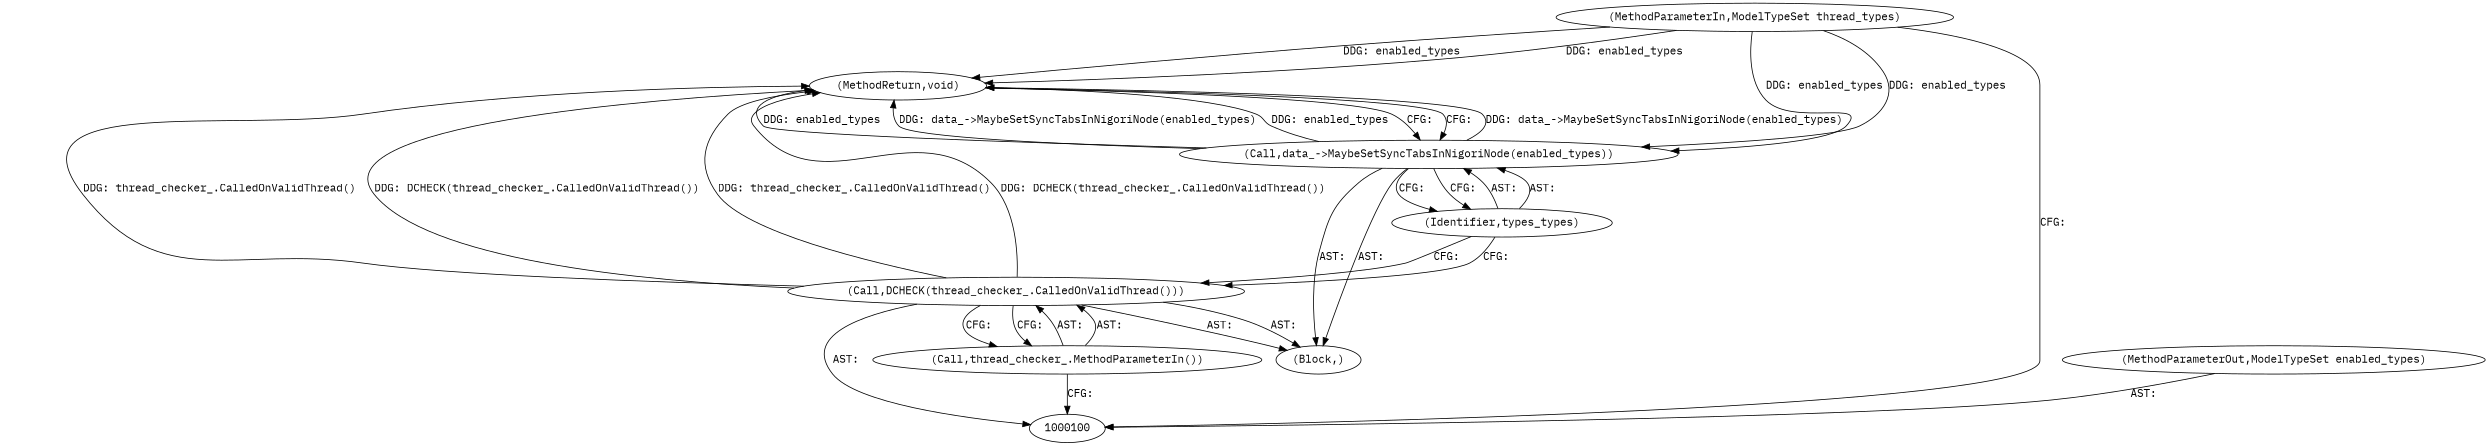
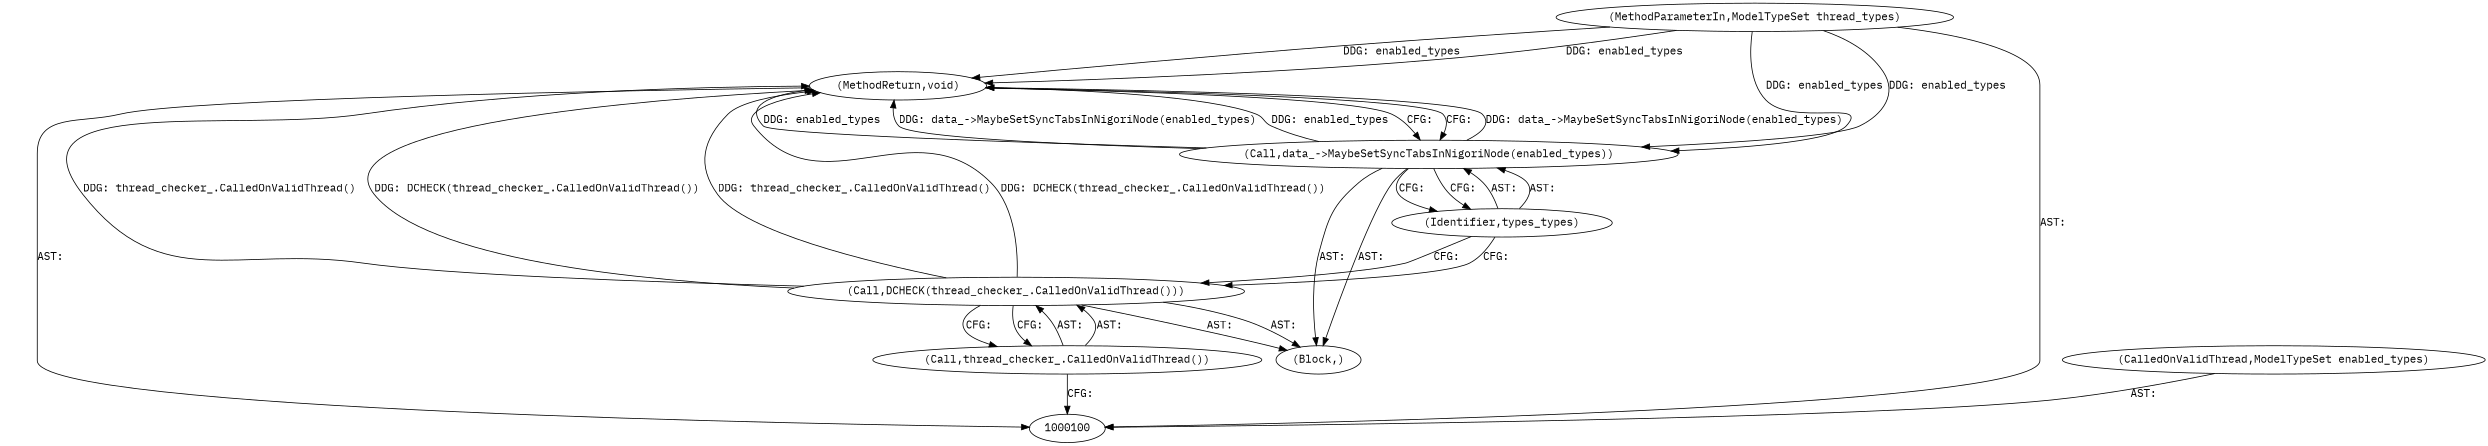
edge "(MethodParameterIn,ModelTypeSet thread_types)" -> "1000100": label "CFG: " -> "AST: "
node "(Call,thread_checker_.MethodParameterIn())": label "(Call,thread_checker_.MethodParameterIn())" -> "(Call,thread_checker_.CalledOnValidThread())"
node "(MethodParameterOut,ModelTypeSet enabled_types)": label "(MethodParameterOut,ModelTypeSet enabled_types)" -> "(CalledOnValidThread,ModelTypeSet enabled_types)"
edge "(Call,DCHECK(thread_checker_.CalledOnValidThread()))" -> "1000100": now "(MethodReturn,void)" -> "1000100"
